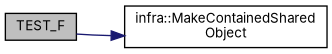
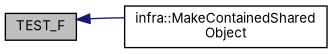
edge "TEST_F" -> "infra::MakeContainedShared Object": reversed
